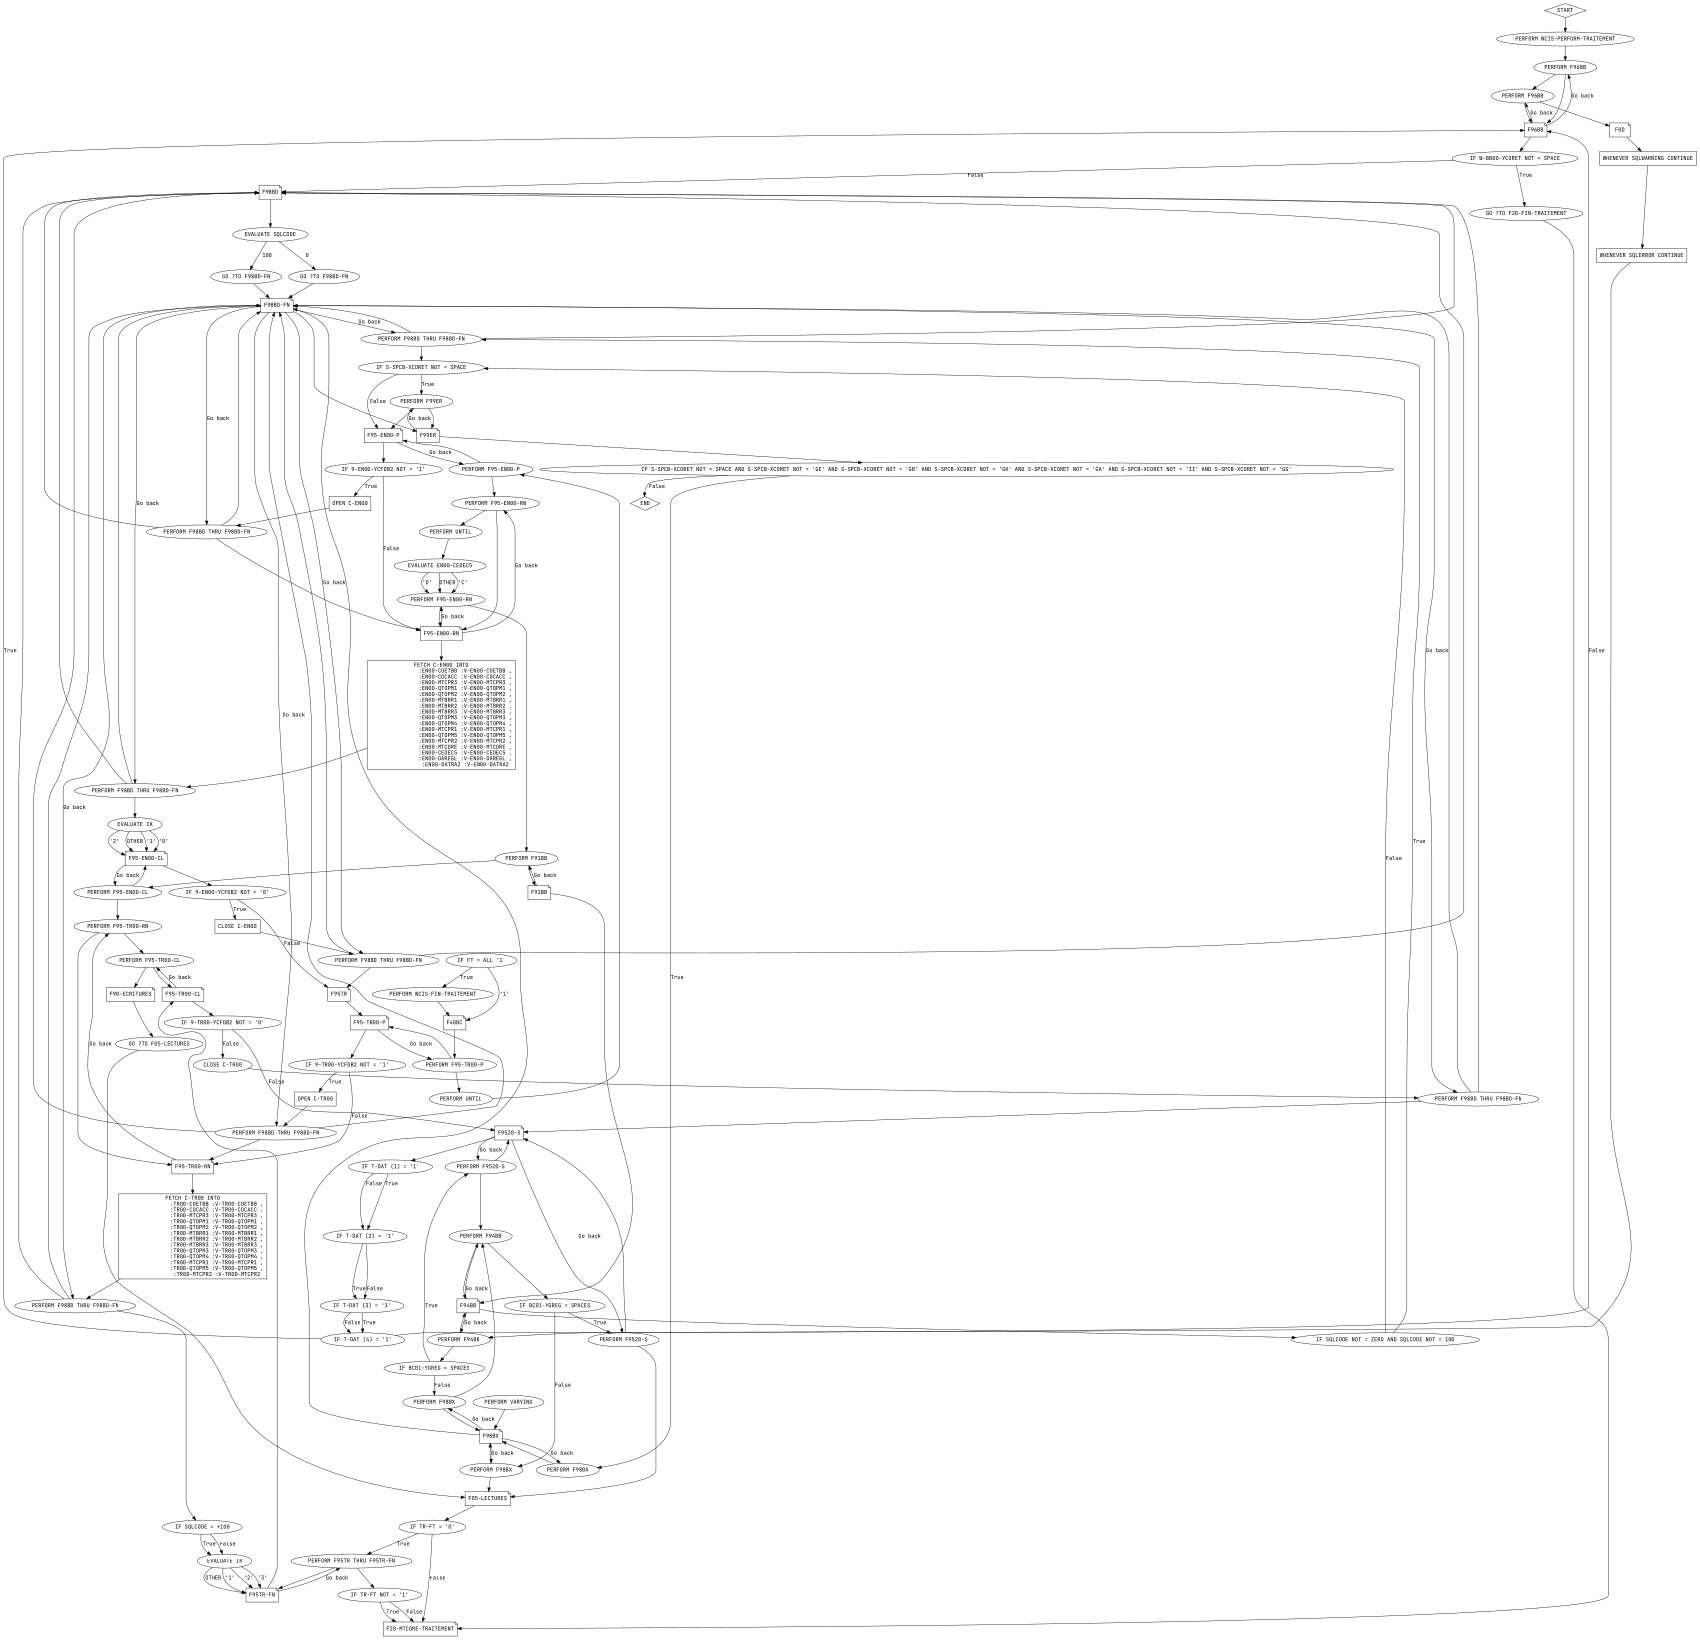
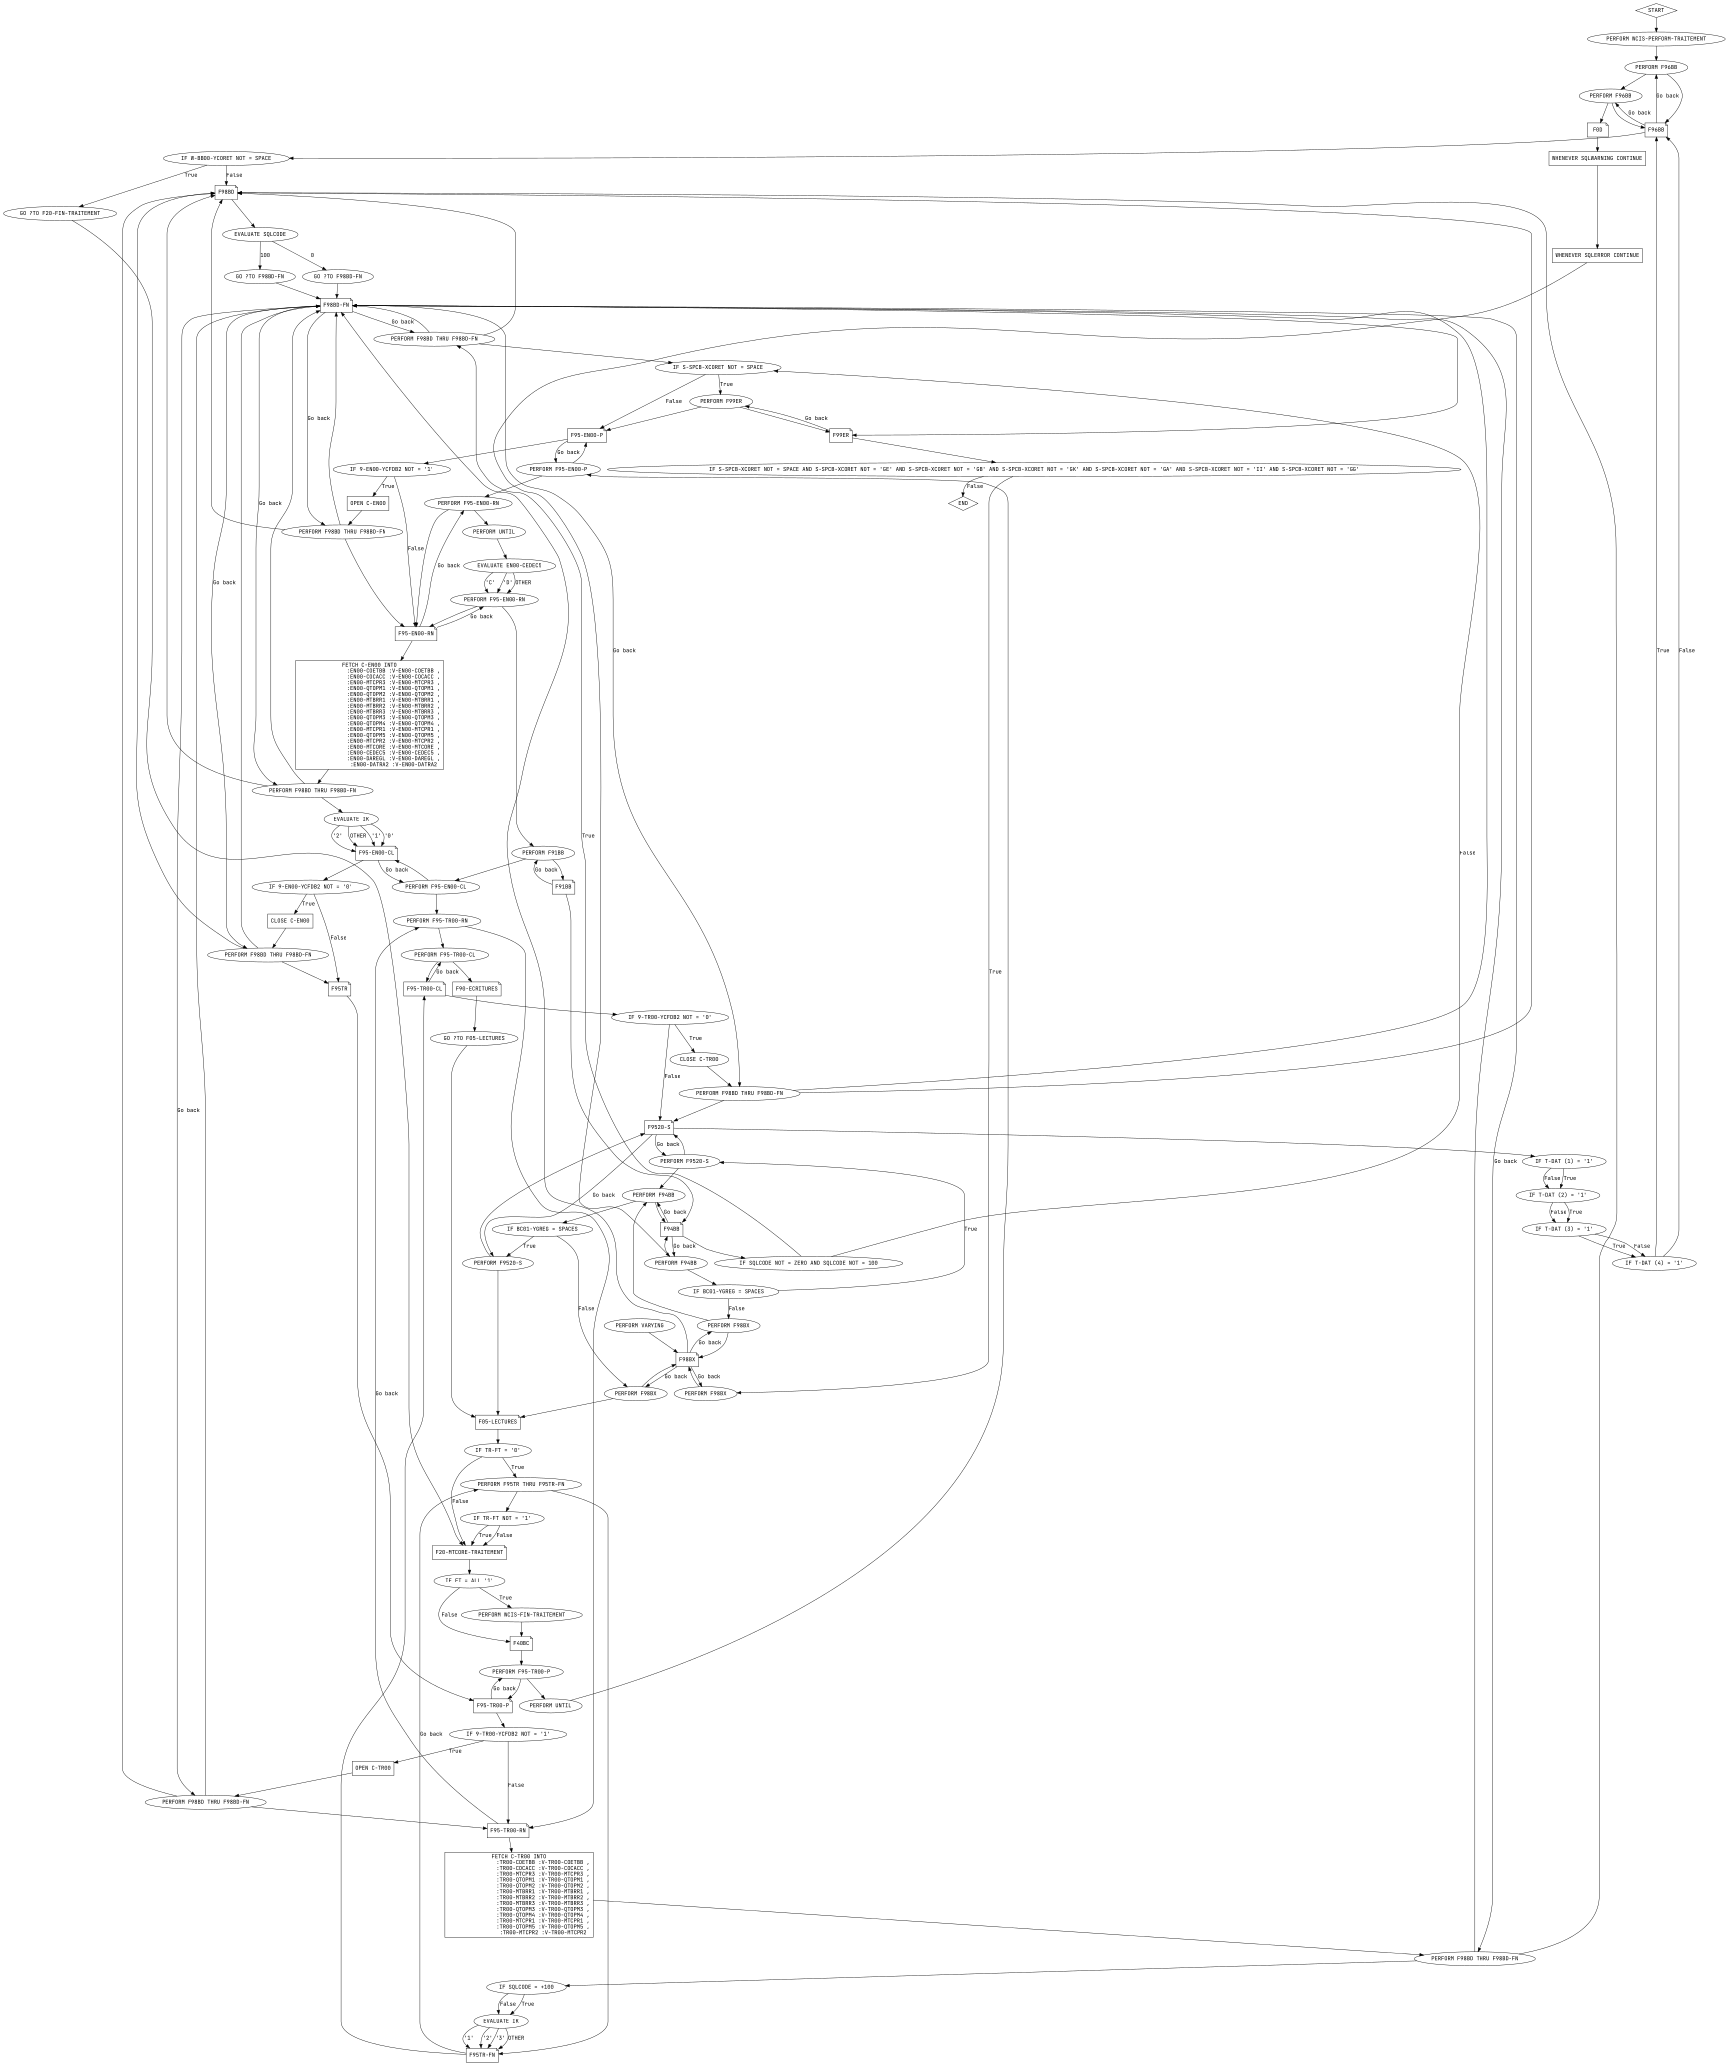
edge "IF FT = ALL '1'" -> "F40BC": label "'1'" -> "False"
edge "IF 9-TR00-YCFDB2 NOT = '0'" -> "CLOSE C-TR00": label "False" -> "True"
edge "F20-MTCORE-TRAITEMENT" -> "IF FT = ALL '1'": added
